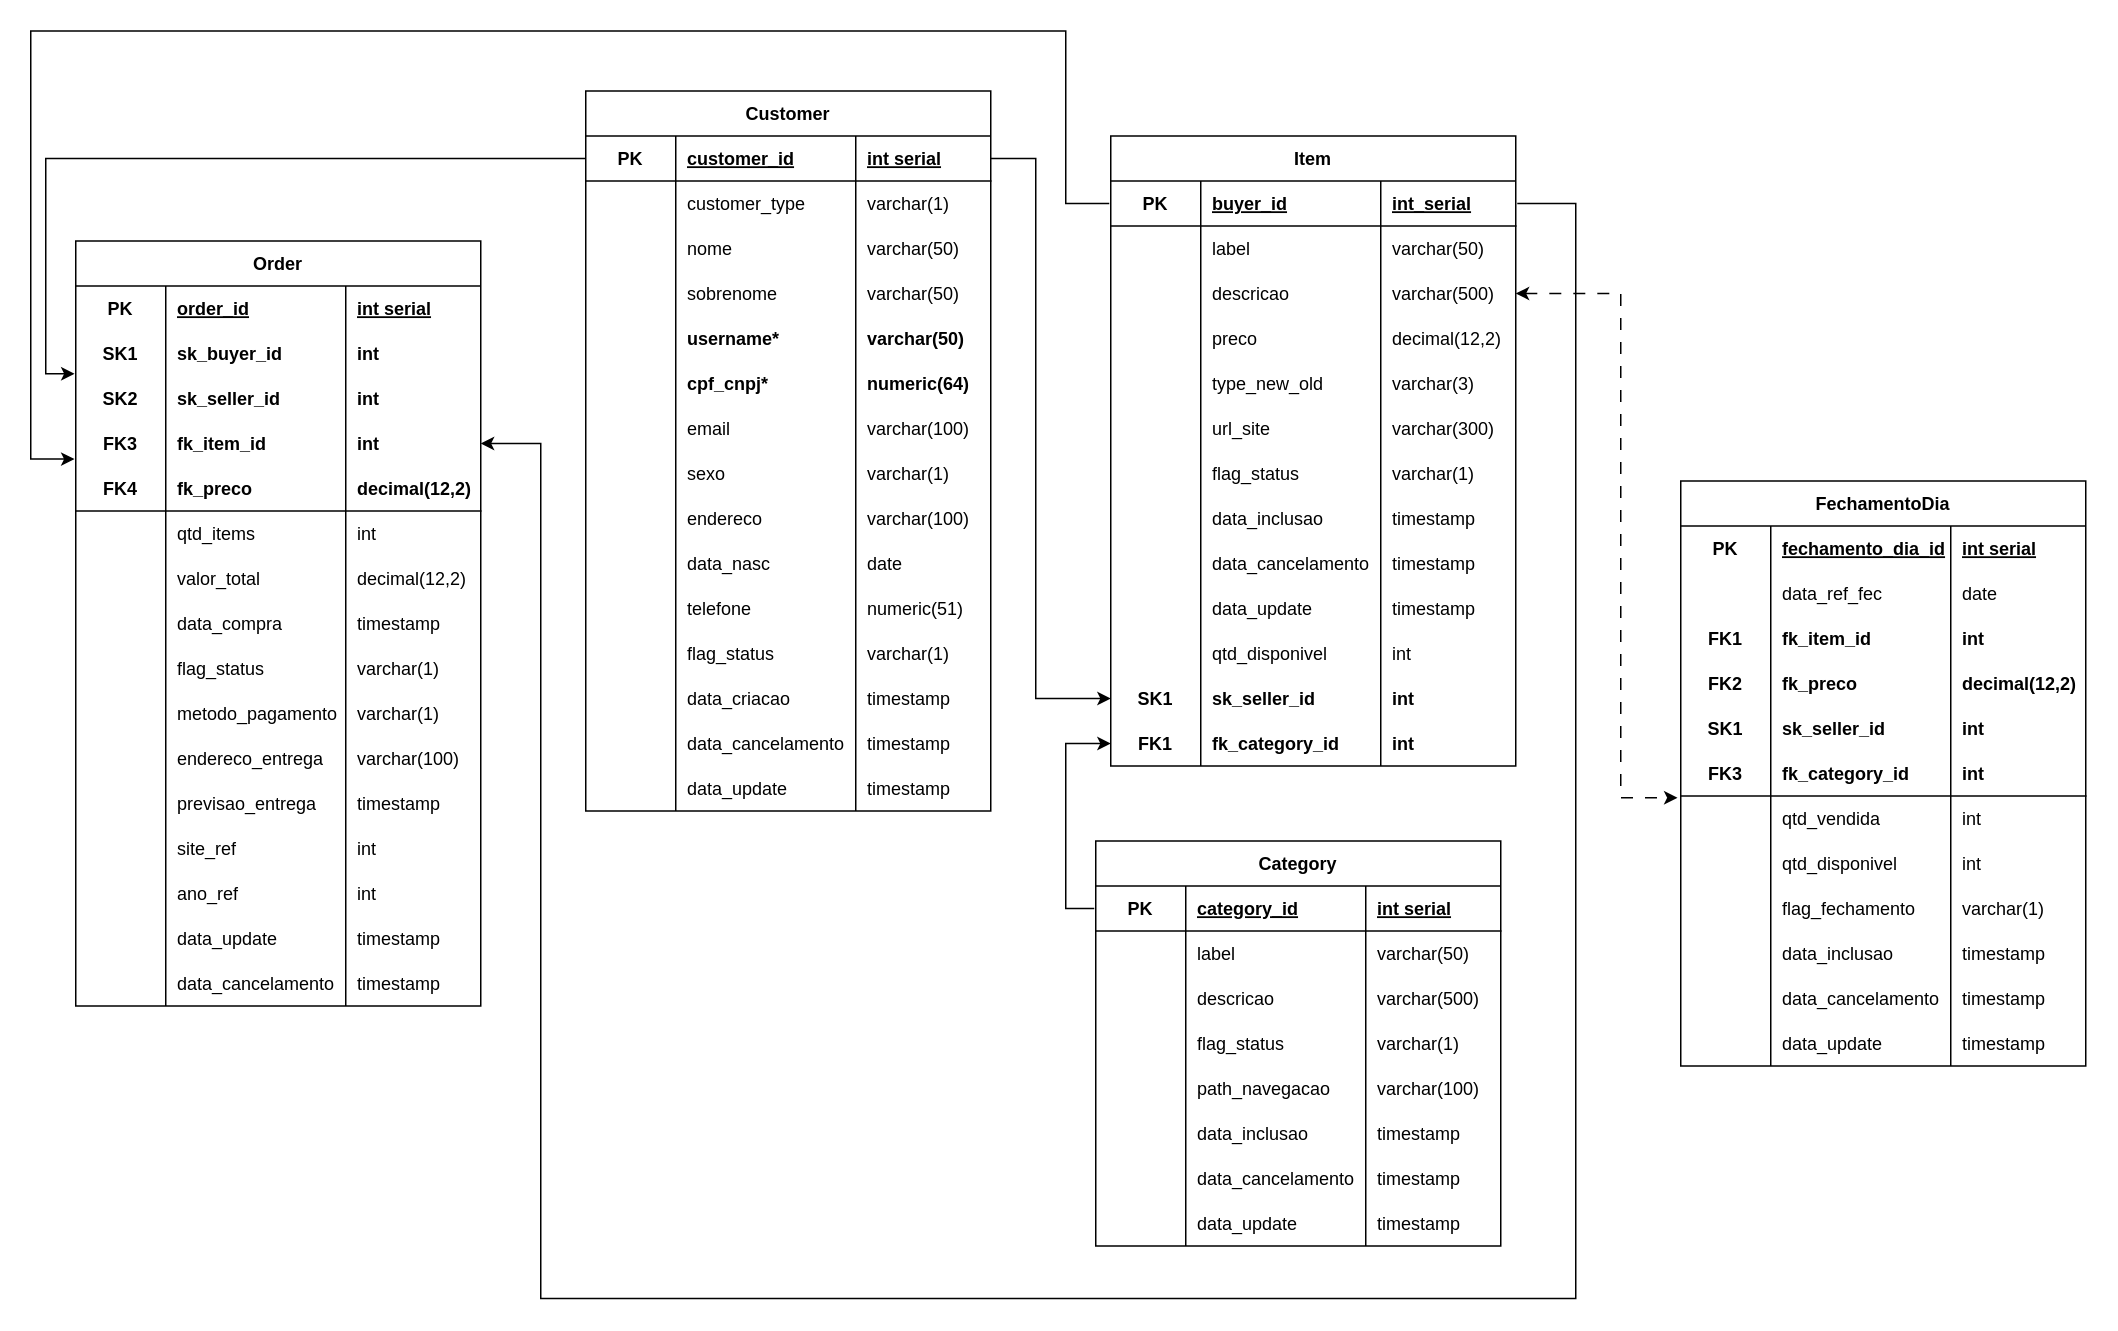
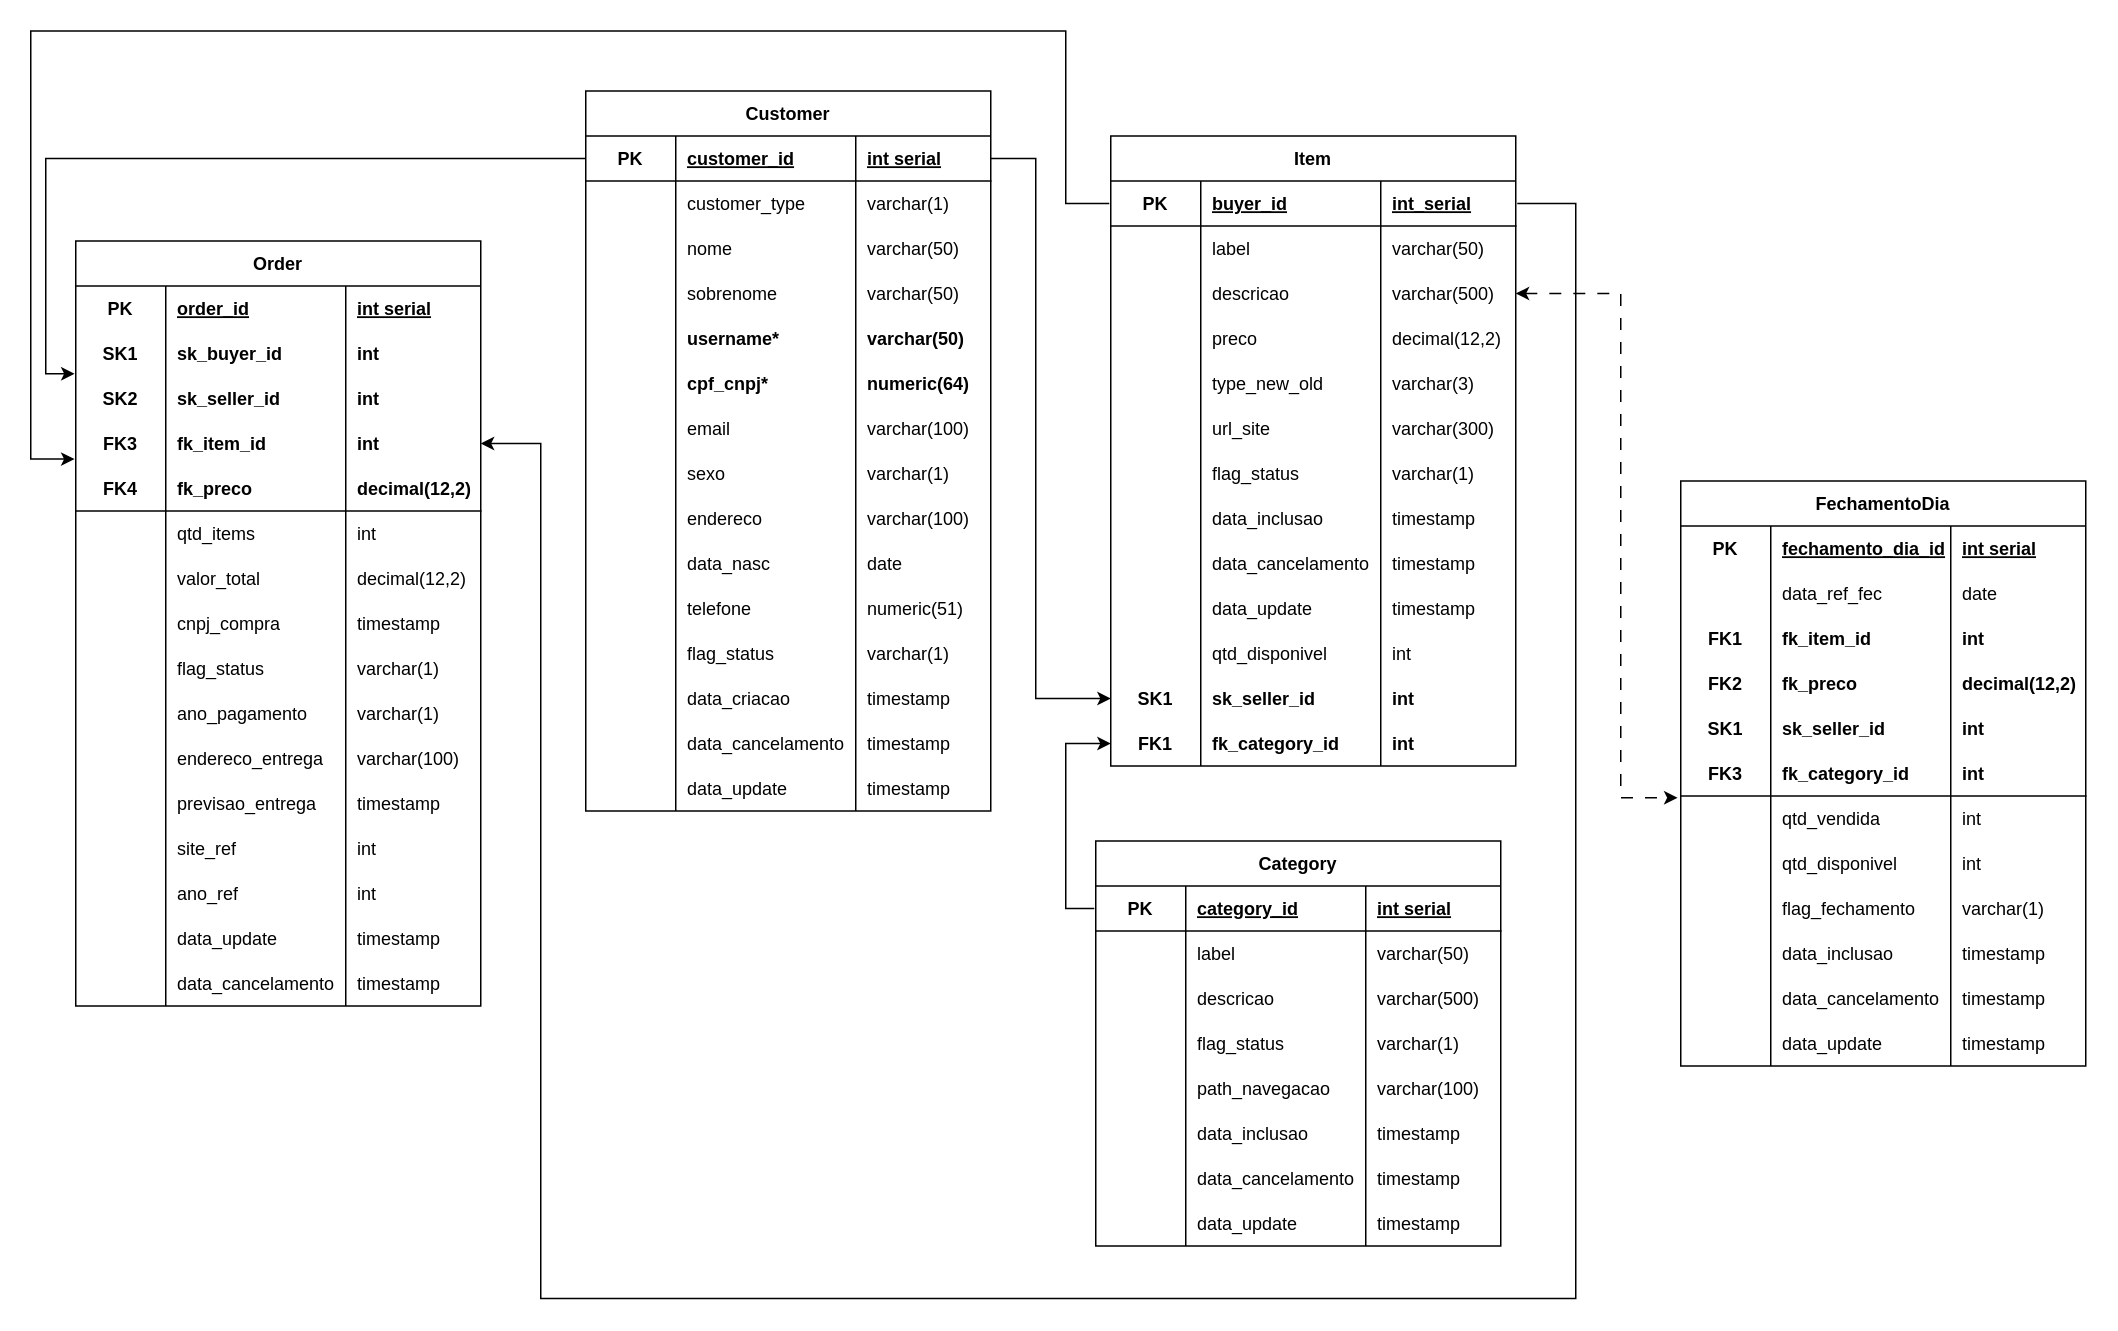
node "data_compra": label "data_compra" -> "cnpj_compra"
node "metodo_pagamento": label "metodo_pagamento" -> "ano_pagamento"
